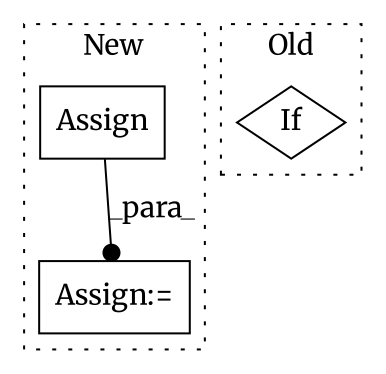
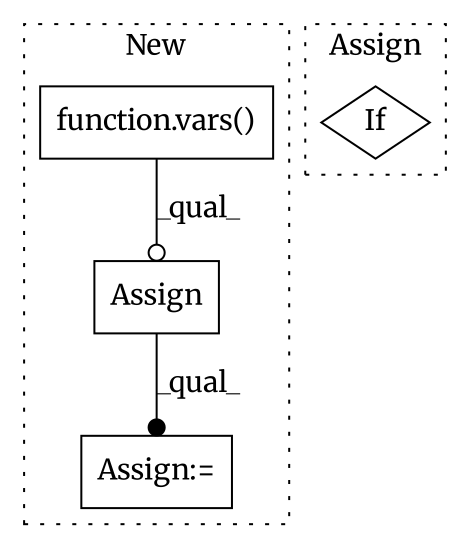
cluster "Old": label "Old" -> "Assign"
node "function.vars()": added
edge "Assign" -> "Assign:=": label "_para_" -> "_qual_"
